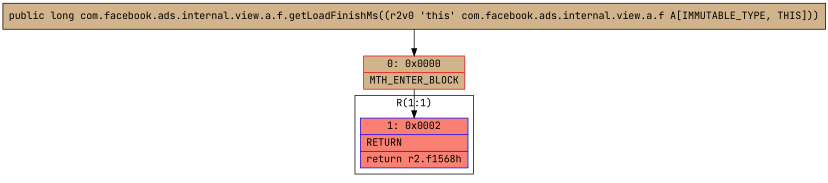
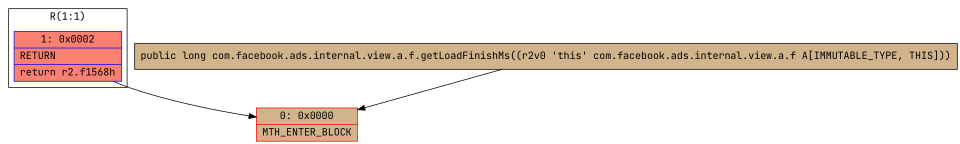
edge "0: 0x0000" -> "1: 0x0002": reversed
